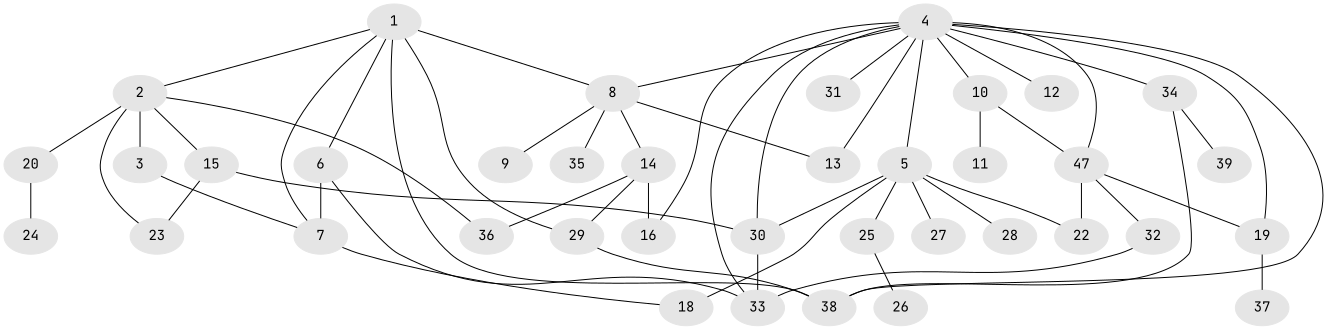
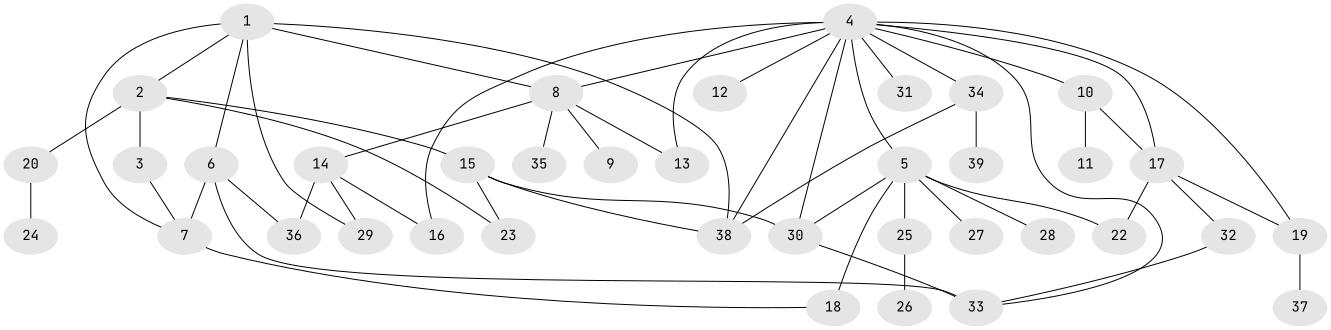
edge "2" -- "36": now "6" -- "36"
node "47": label "47" -> "17"
edge "29" -- "38": now "15" -- "38"
